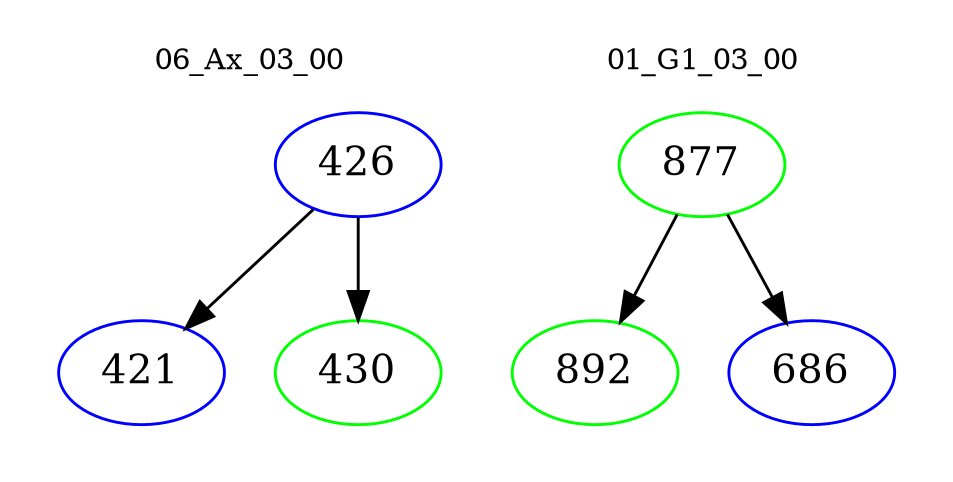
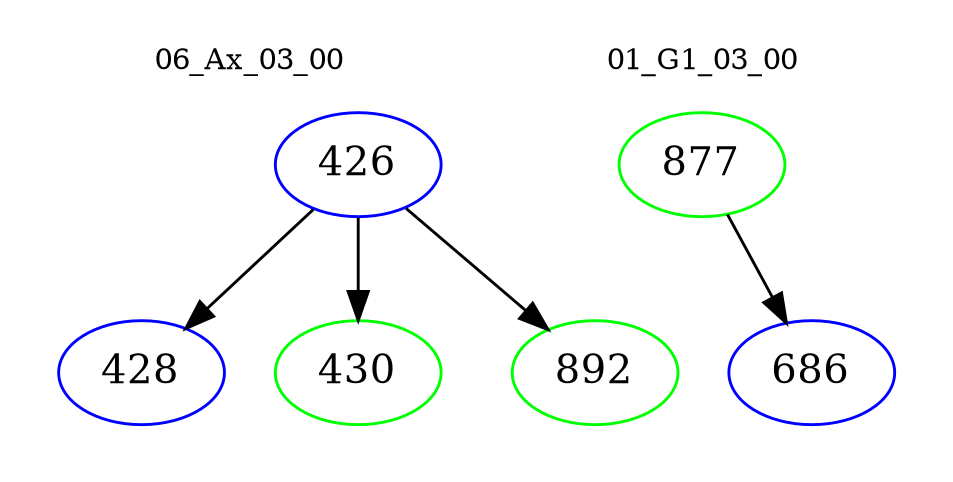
edge "877" -> "892": now "426" -> "892"
node "421": label "421" -> "428"
